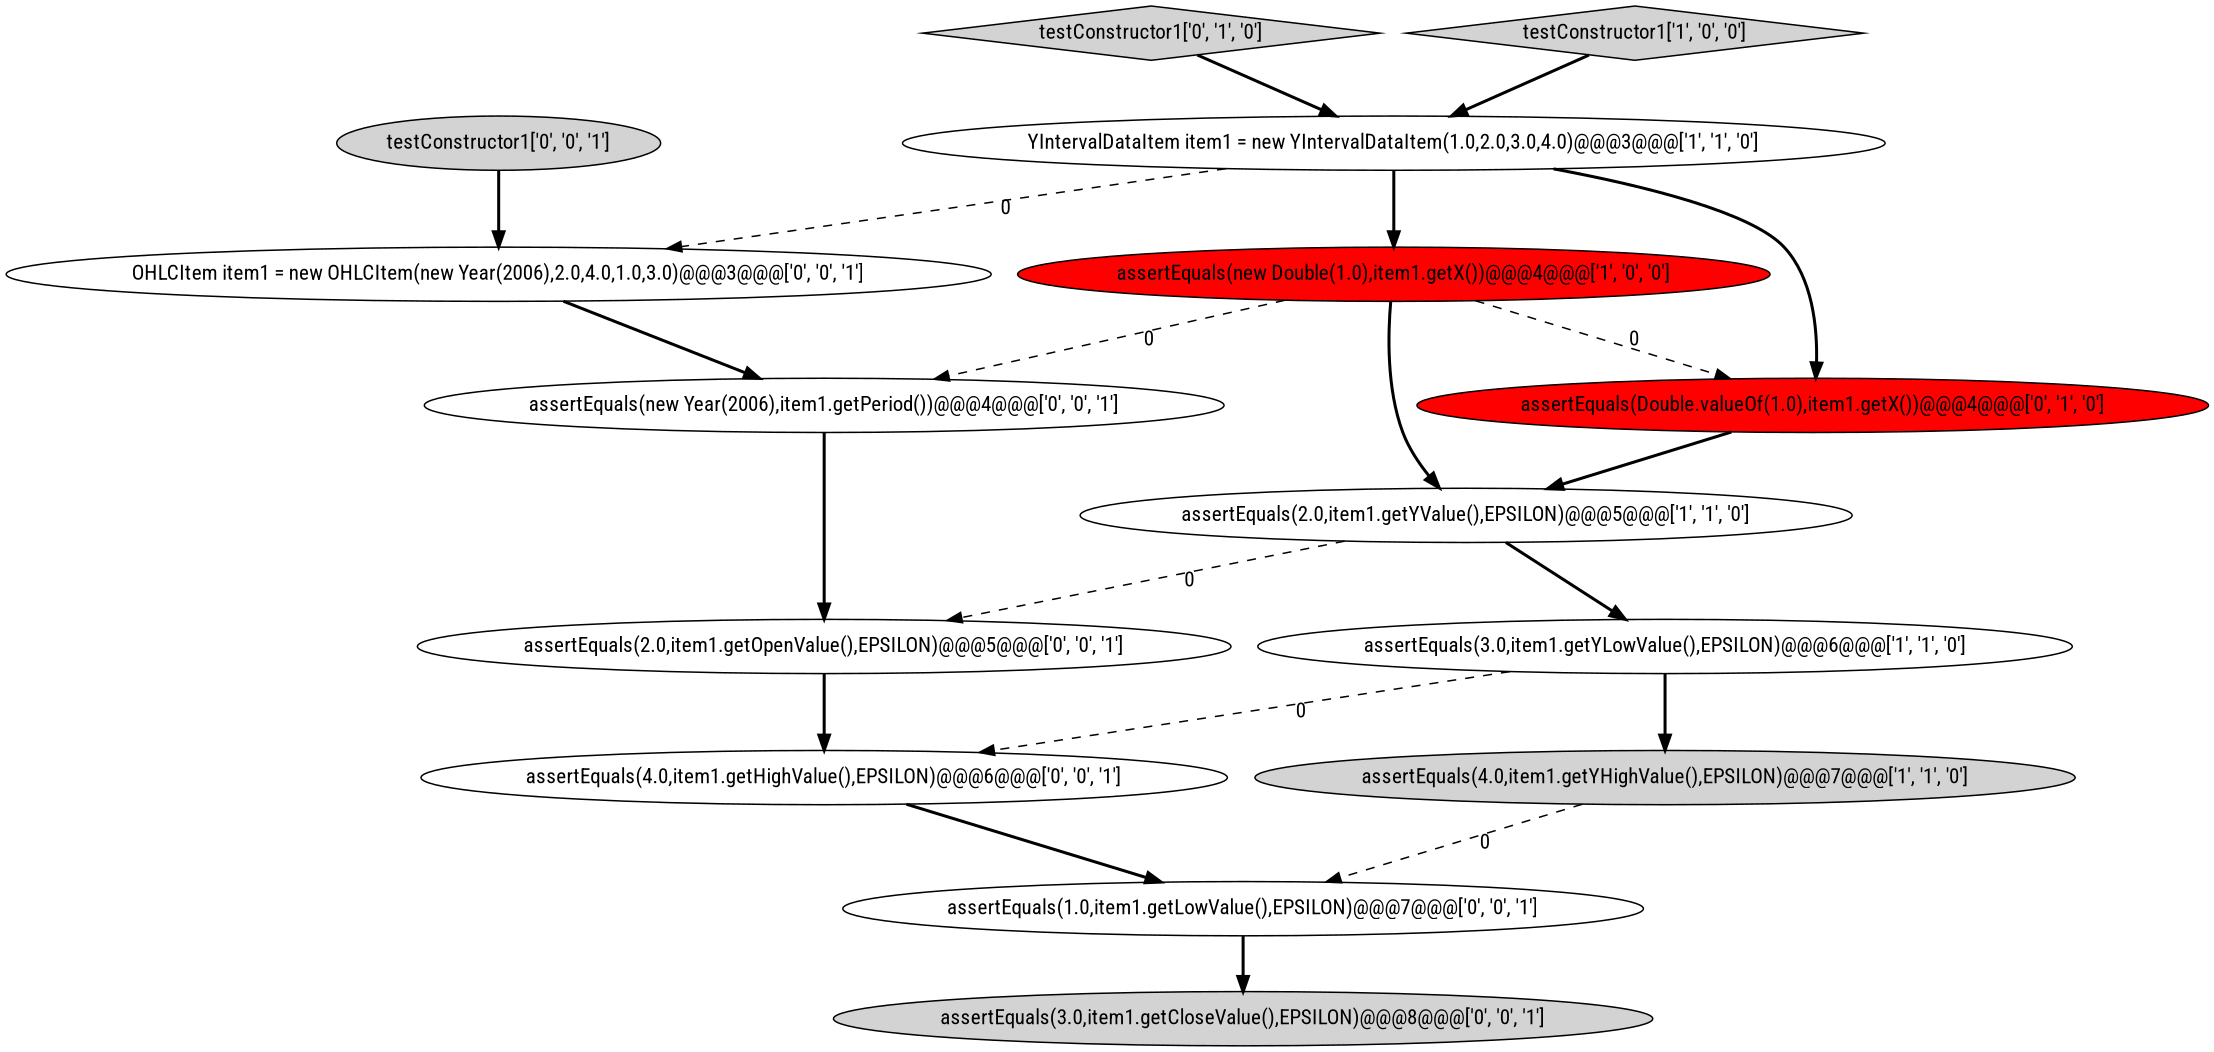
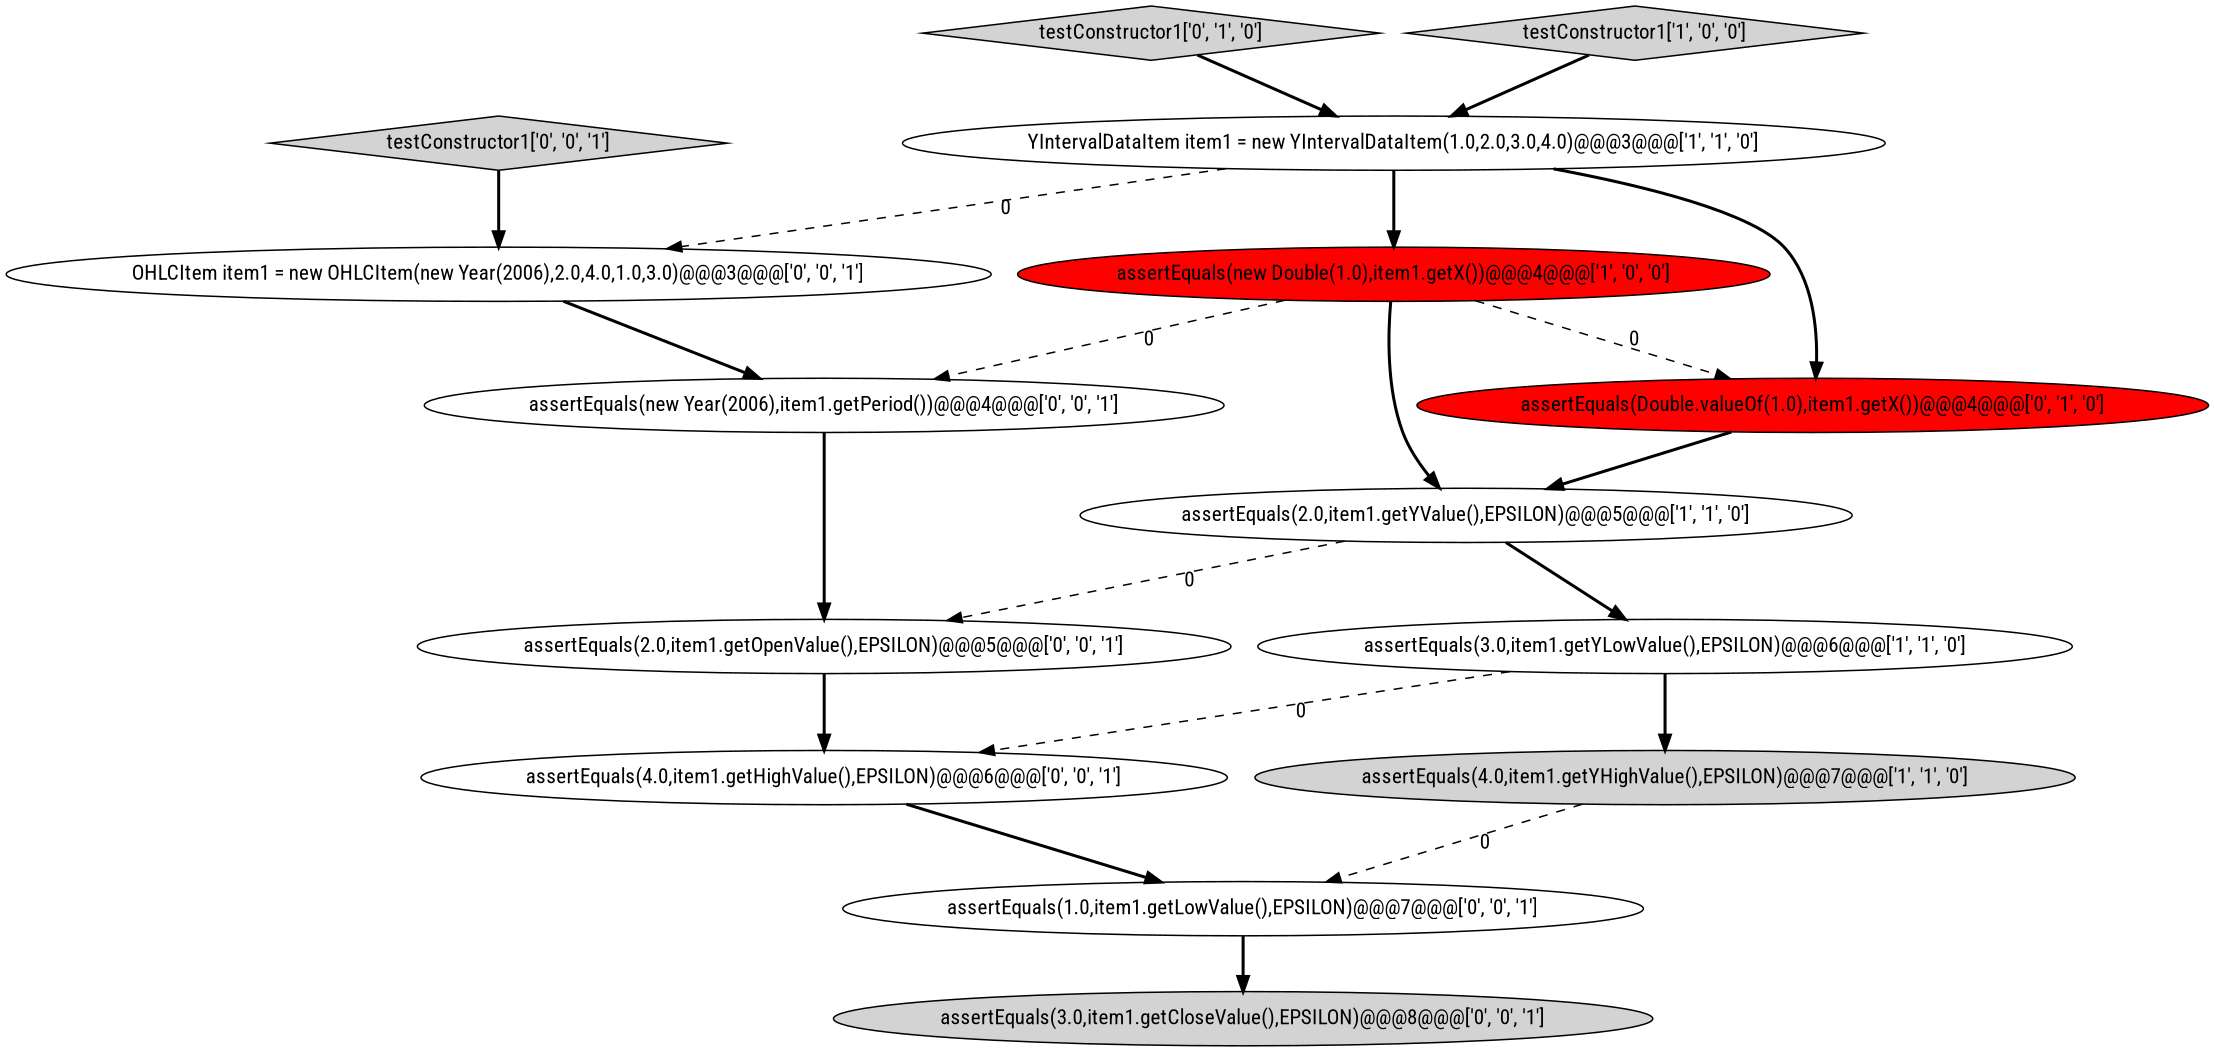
node "testConstructor1['0', '0', '1']": shape ellipse -> diamond
